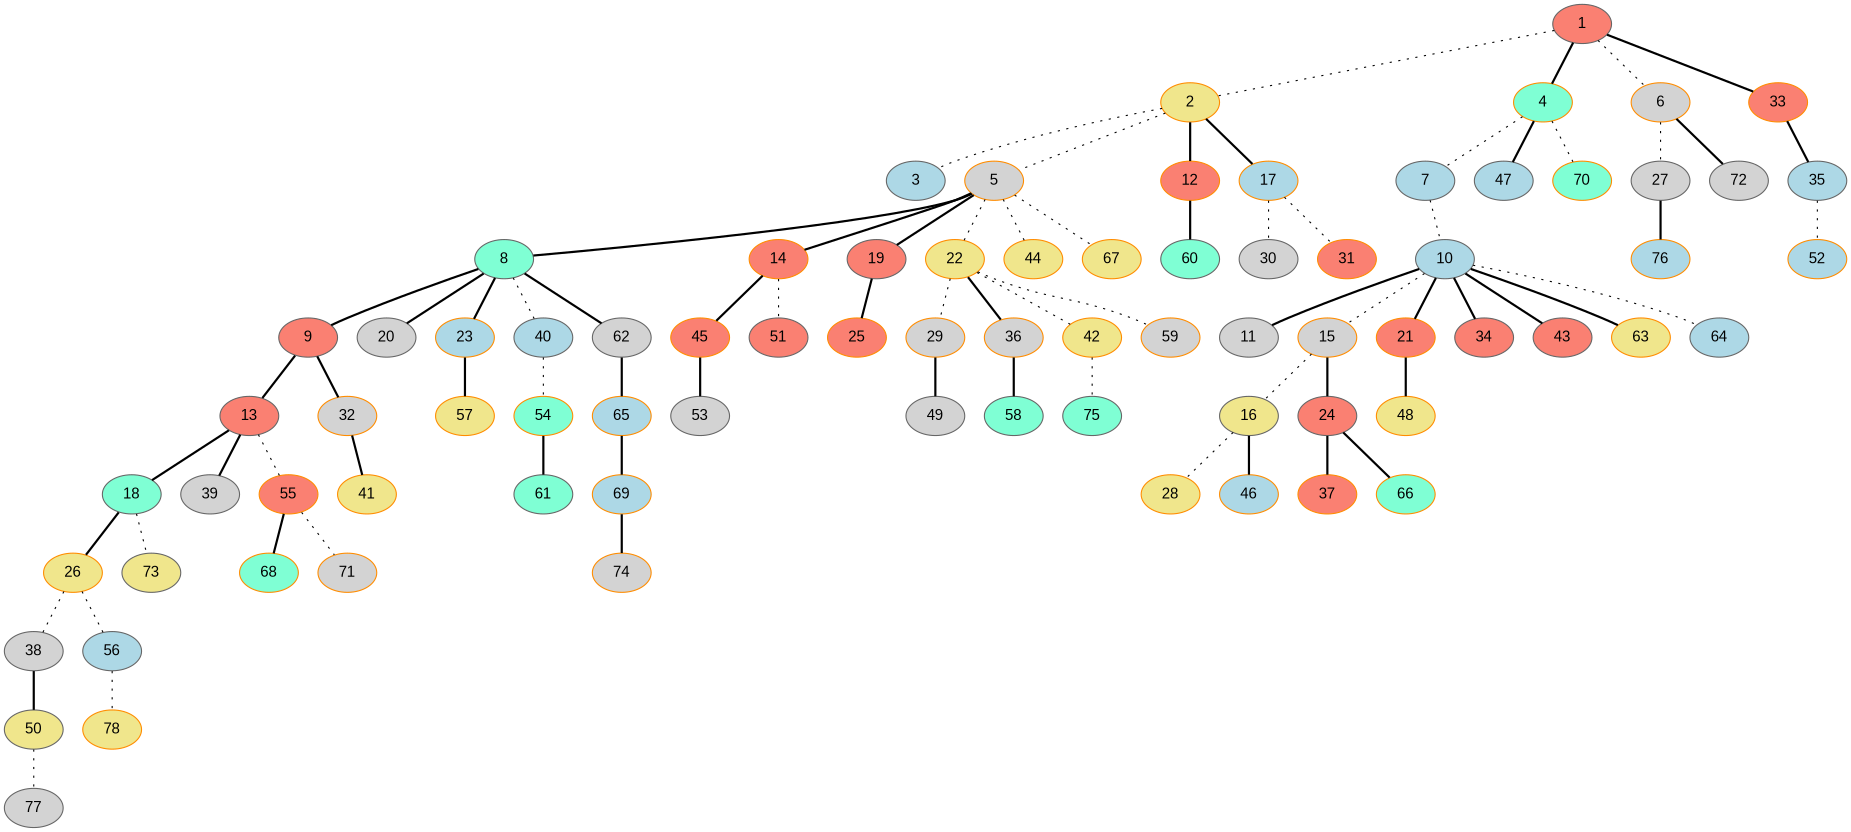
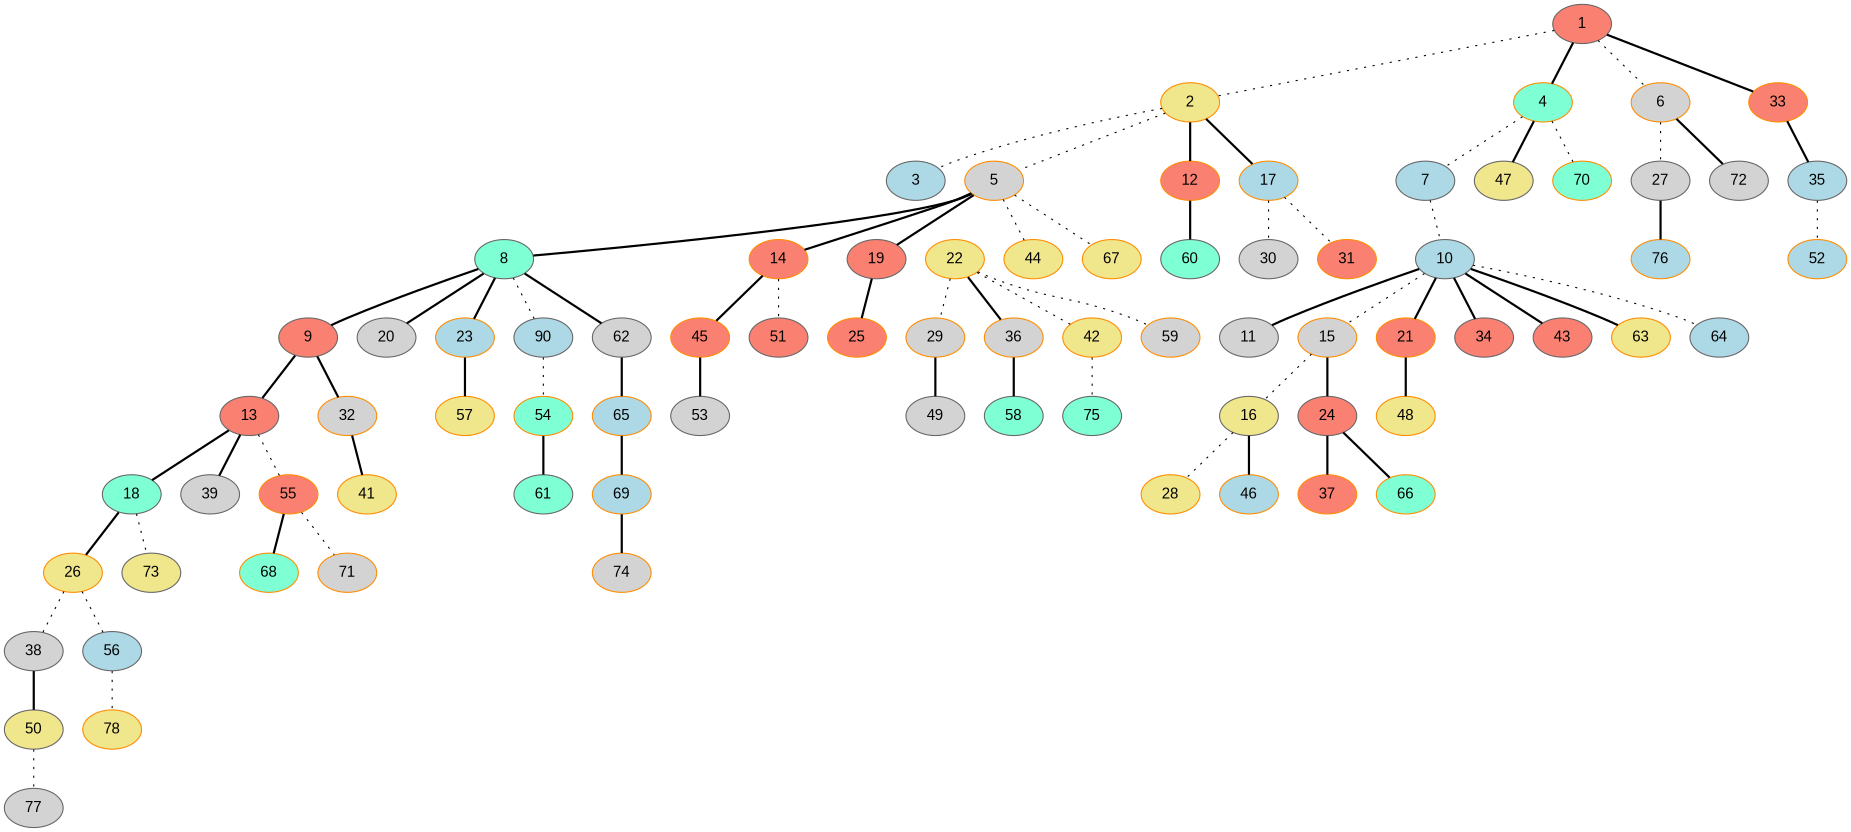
node "47": fillcolor lightblue -> khaki
edge "5" -- "22": removed
node "40": label "40" -> "90"
